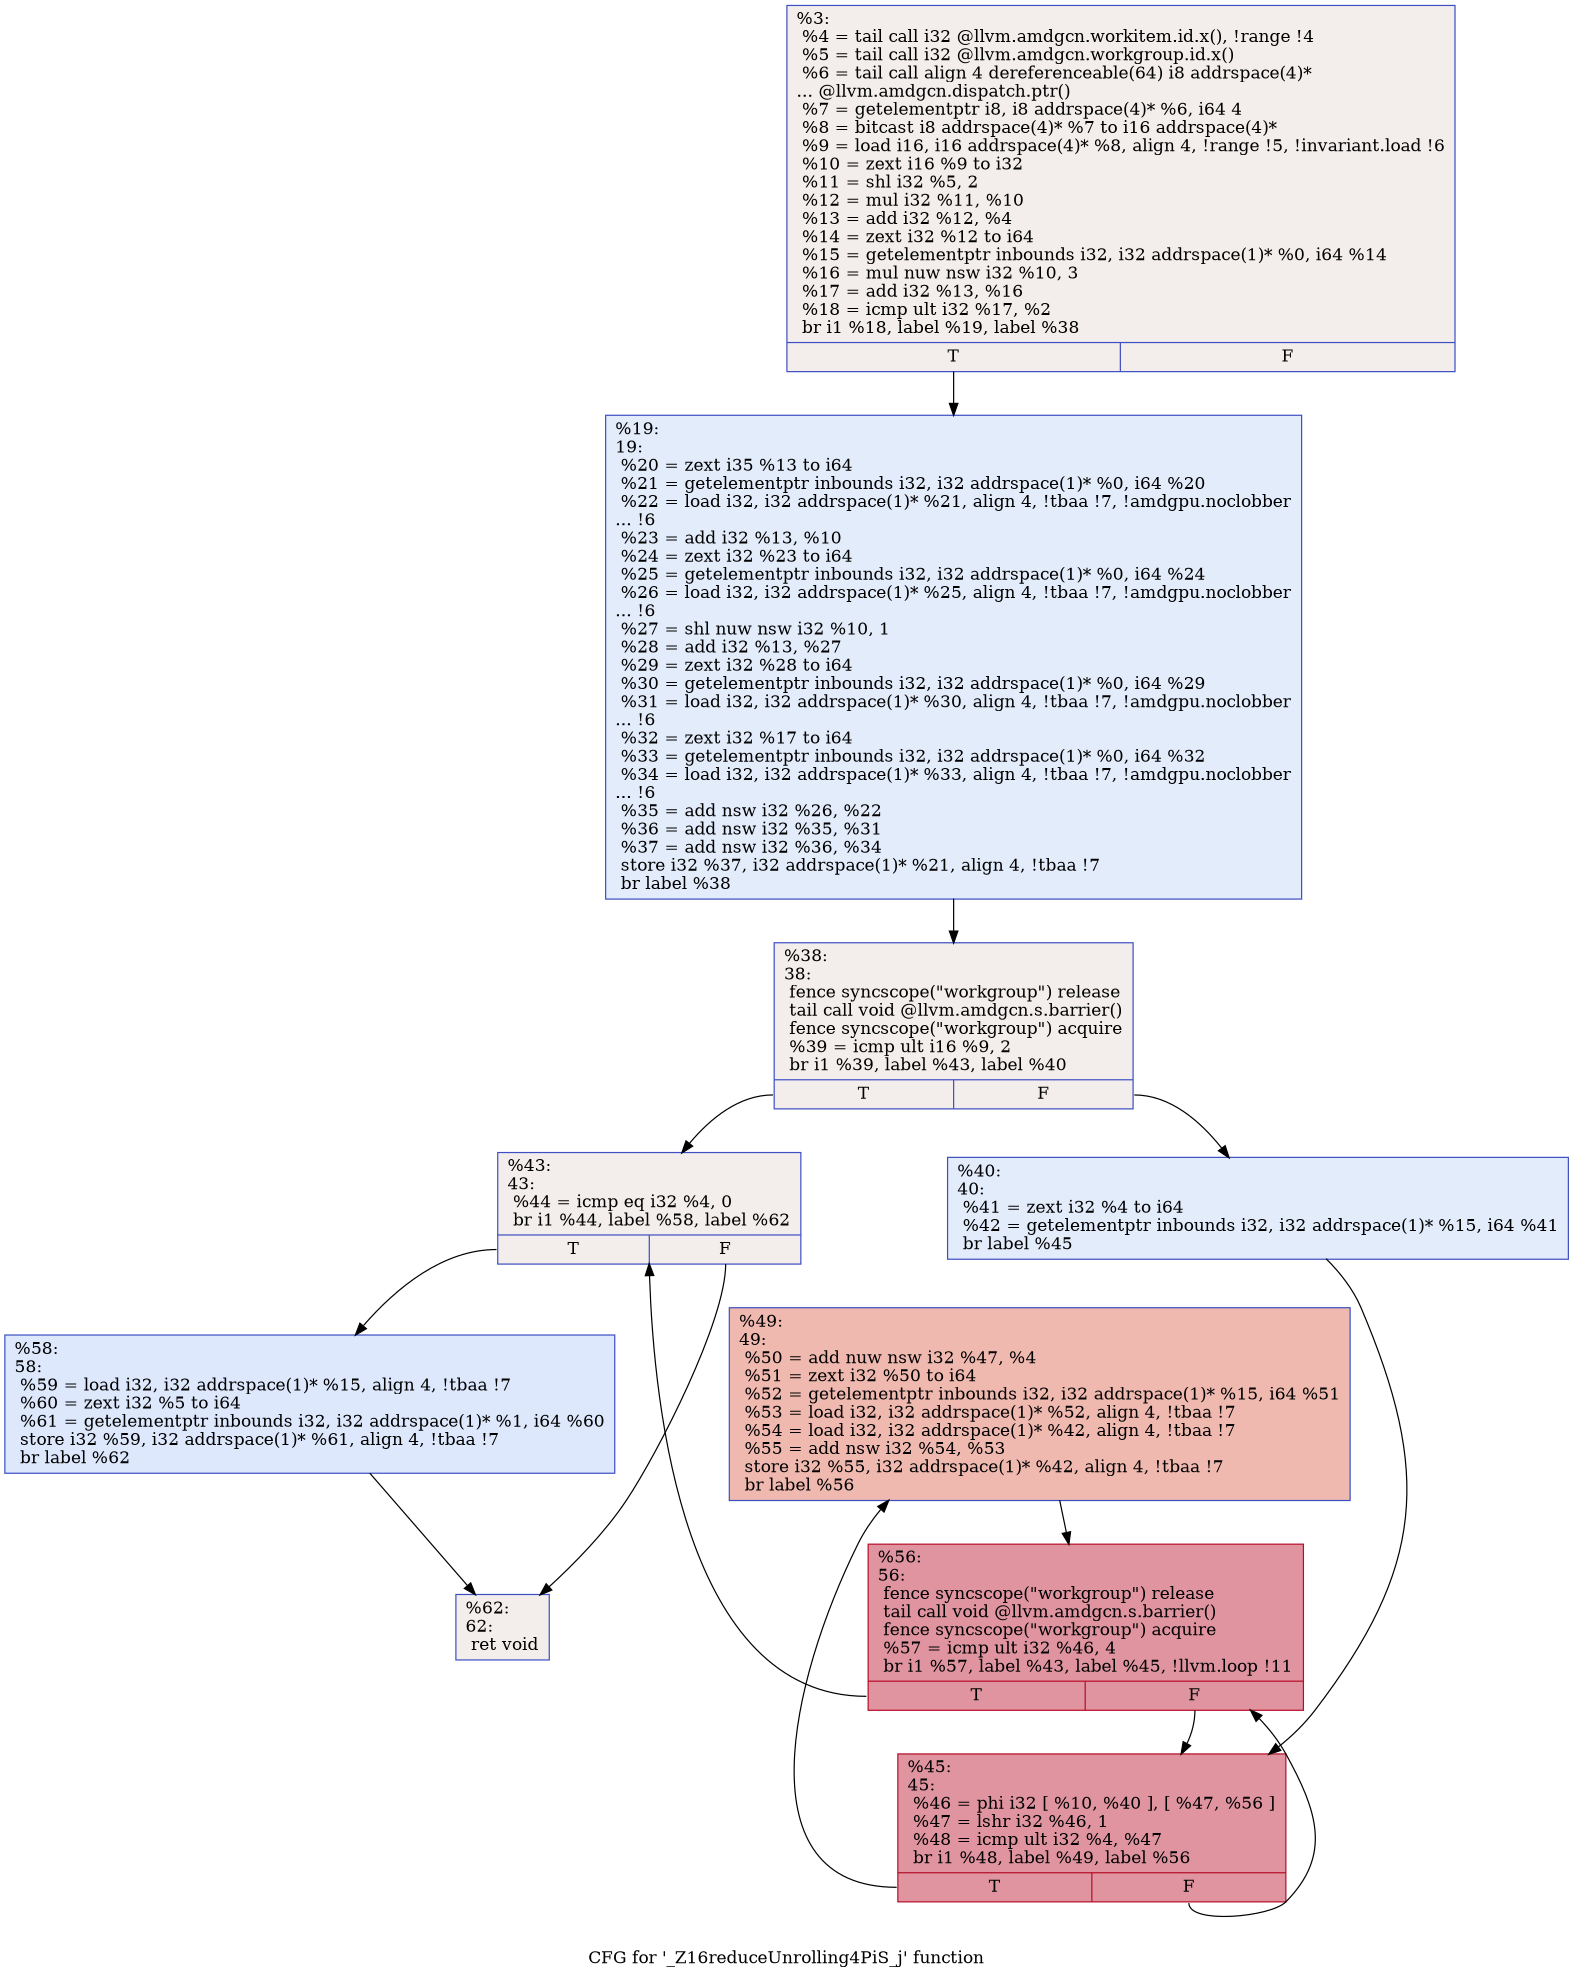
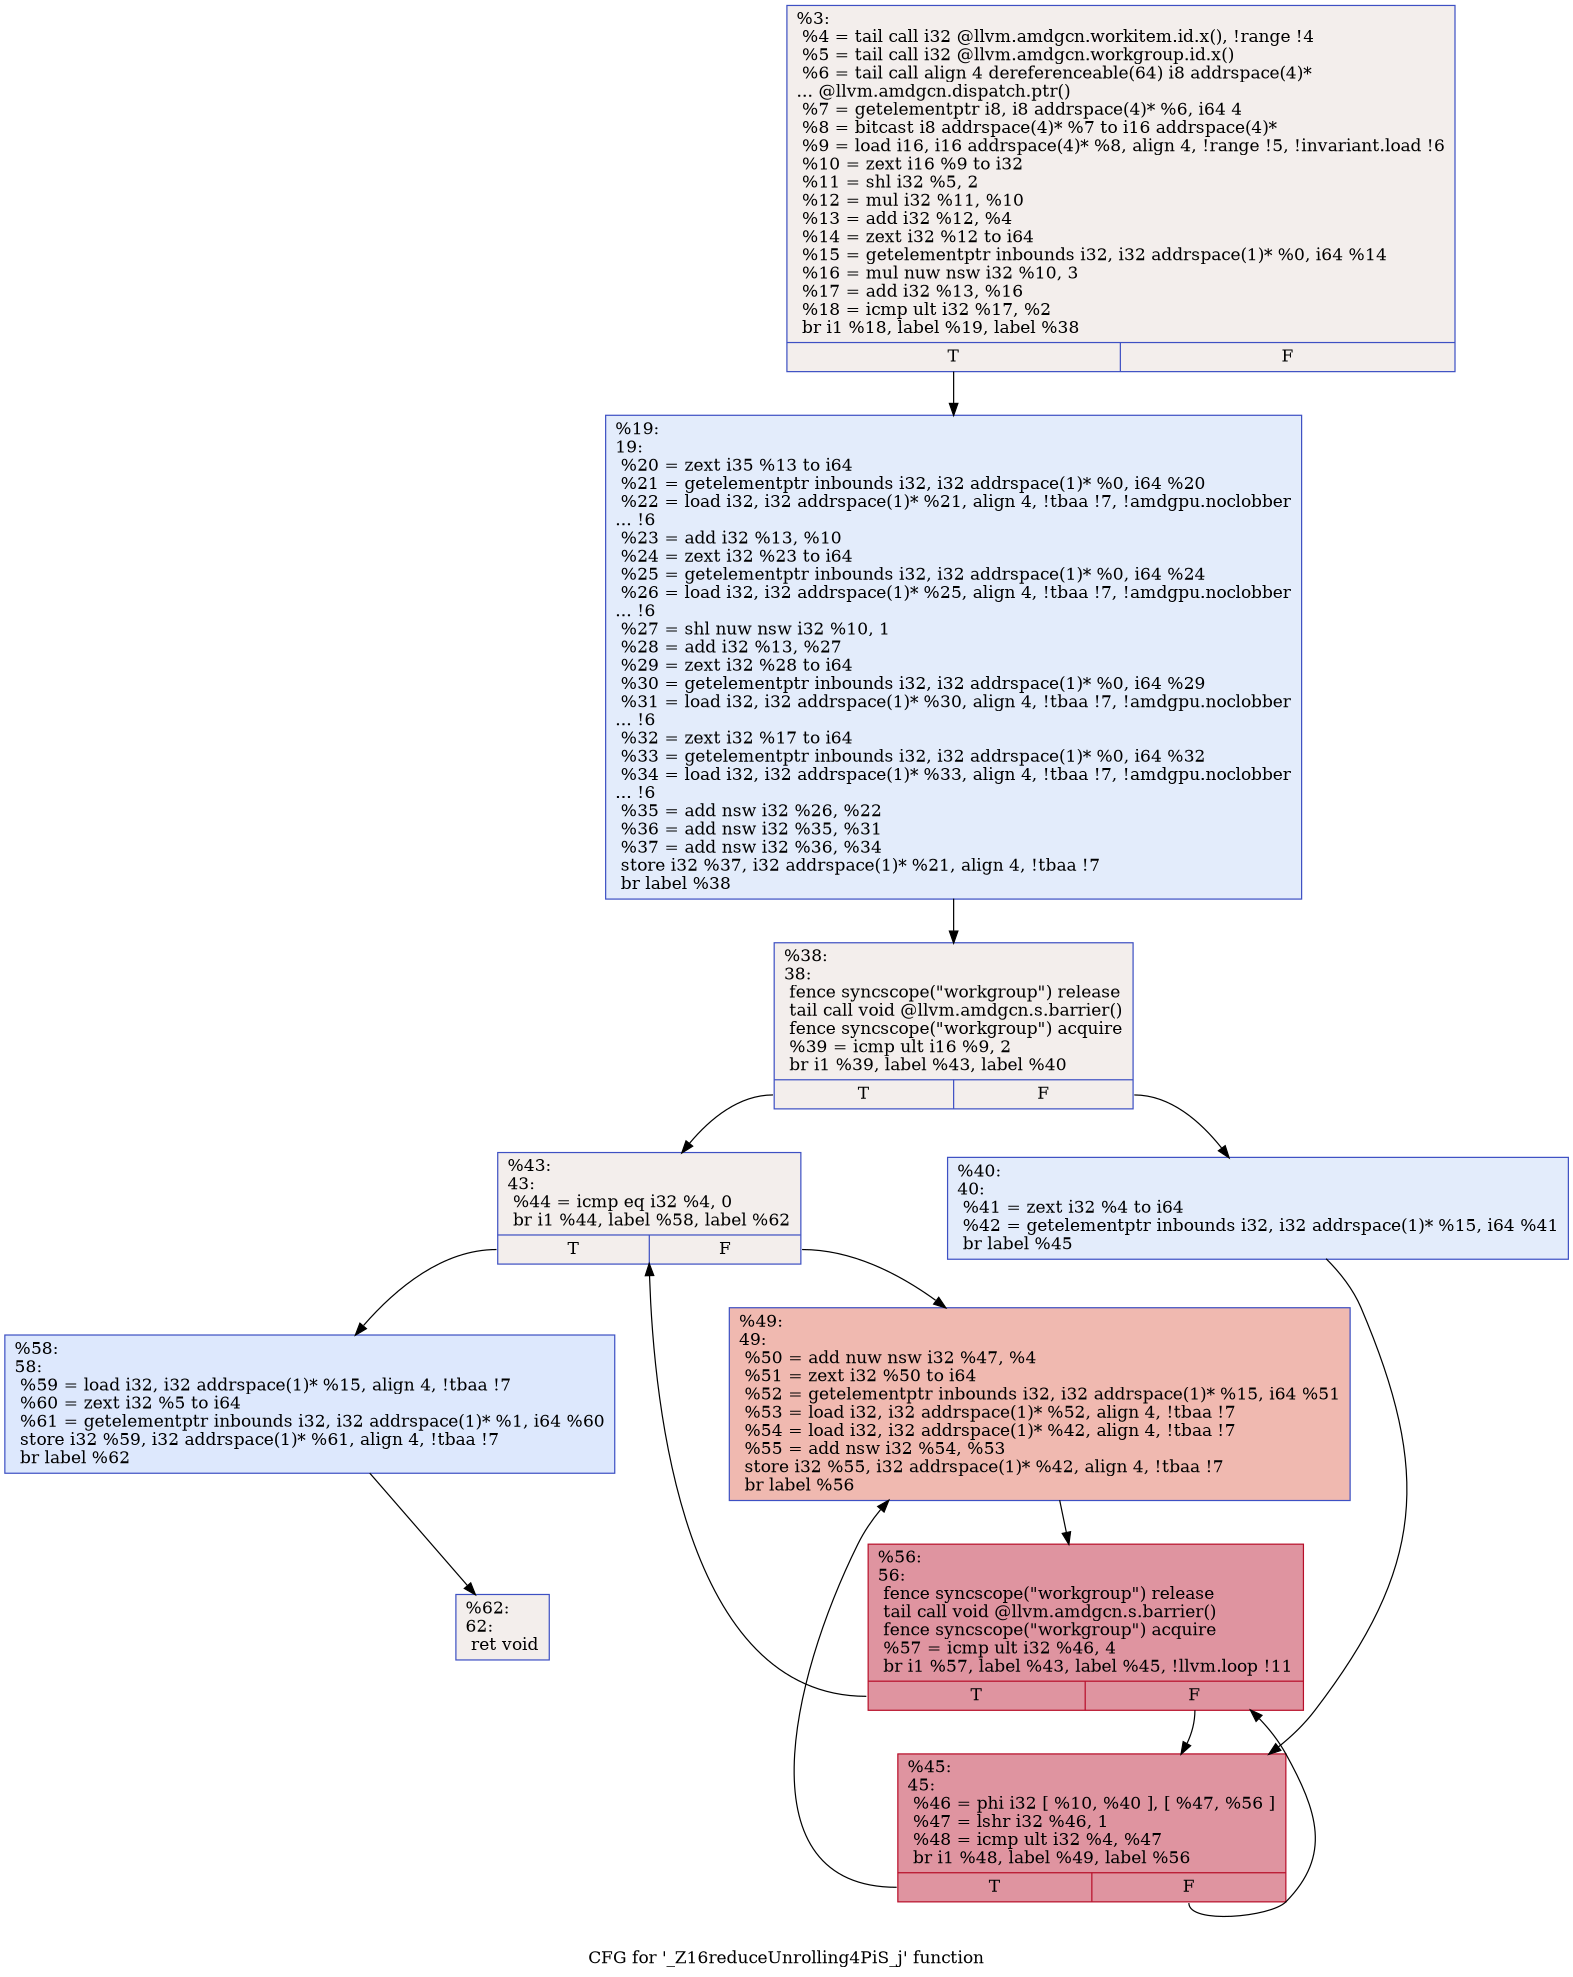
edge "%43:" -> "%62:": now "%43:" -> "%49:"
